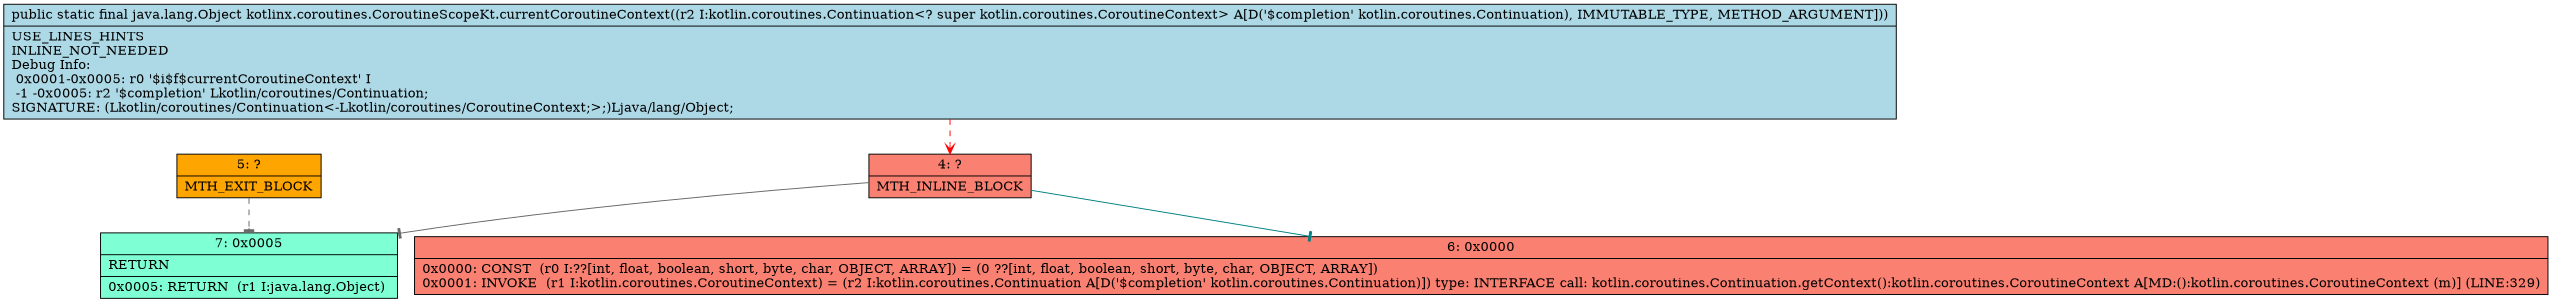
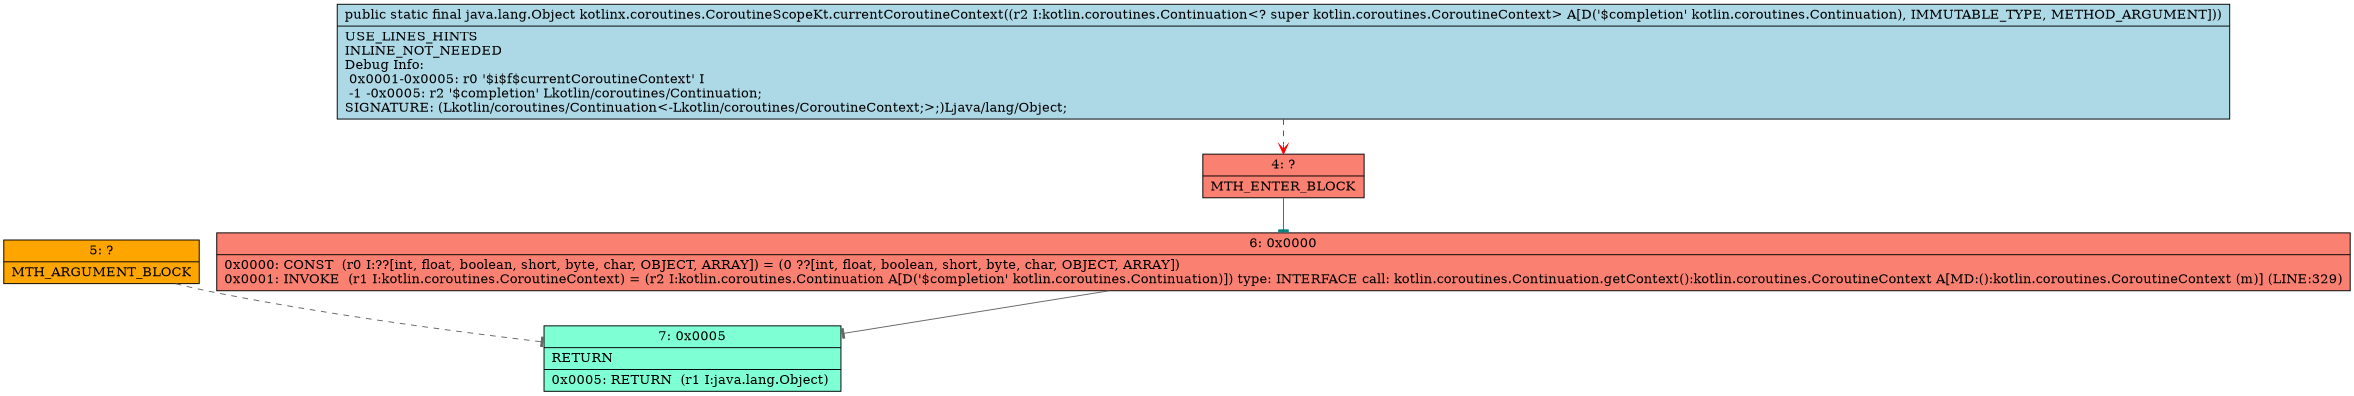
node "5: ?": text "MTH_EXIT_BLOCK" -> "MTH_ARGUMENT_BLOCK"
node "4: ?": text "MTH_INLINE_BLOCK" -> "MTH_ENTER_BLOCK"
edge "4: ?" -> "7: 0x0005": now "6: 0x0000" -> "7: 0x0005"
